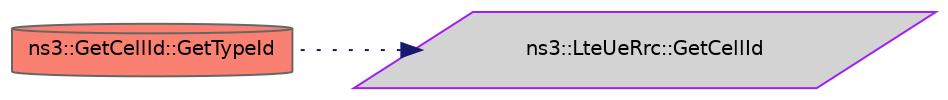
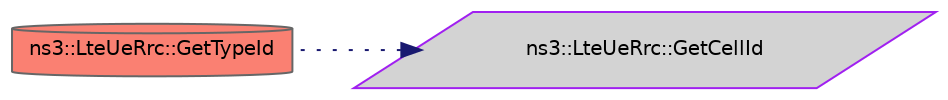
node "ns3::GetCellId::GetTypeId": label "ns3::GetCellId::GetTypeId" -> "ns3::LteUeRrc::GetTypeId"
